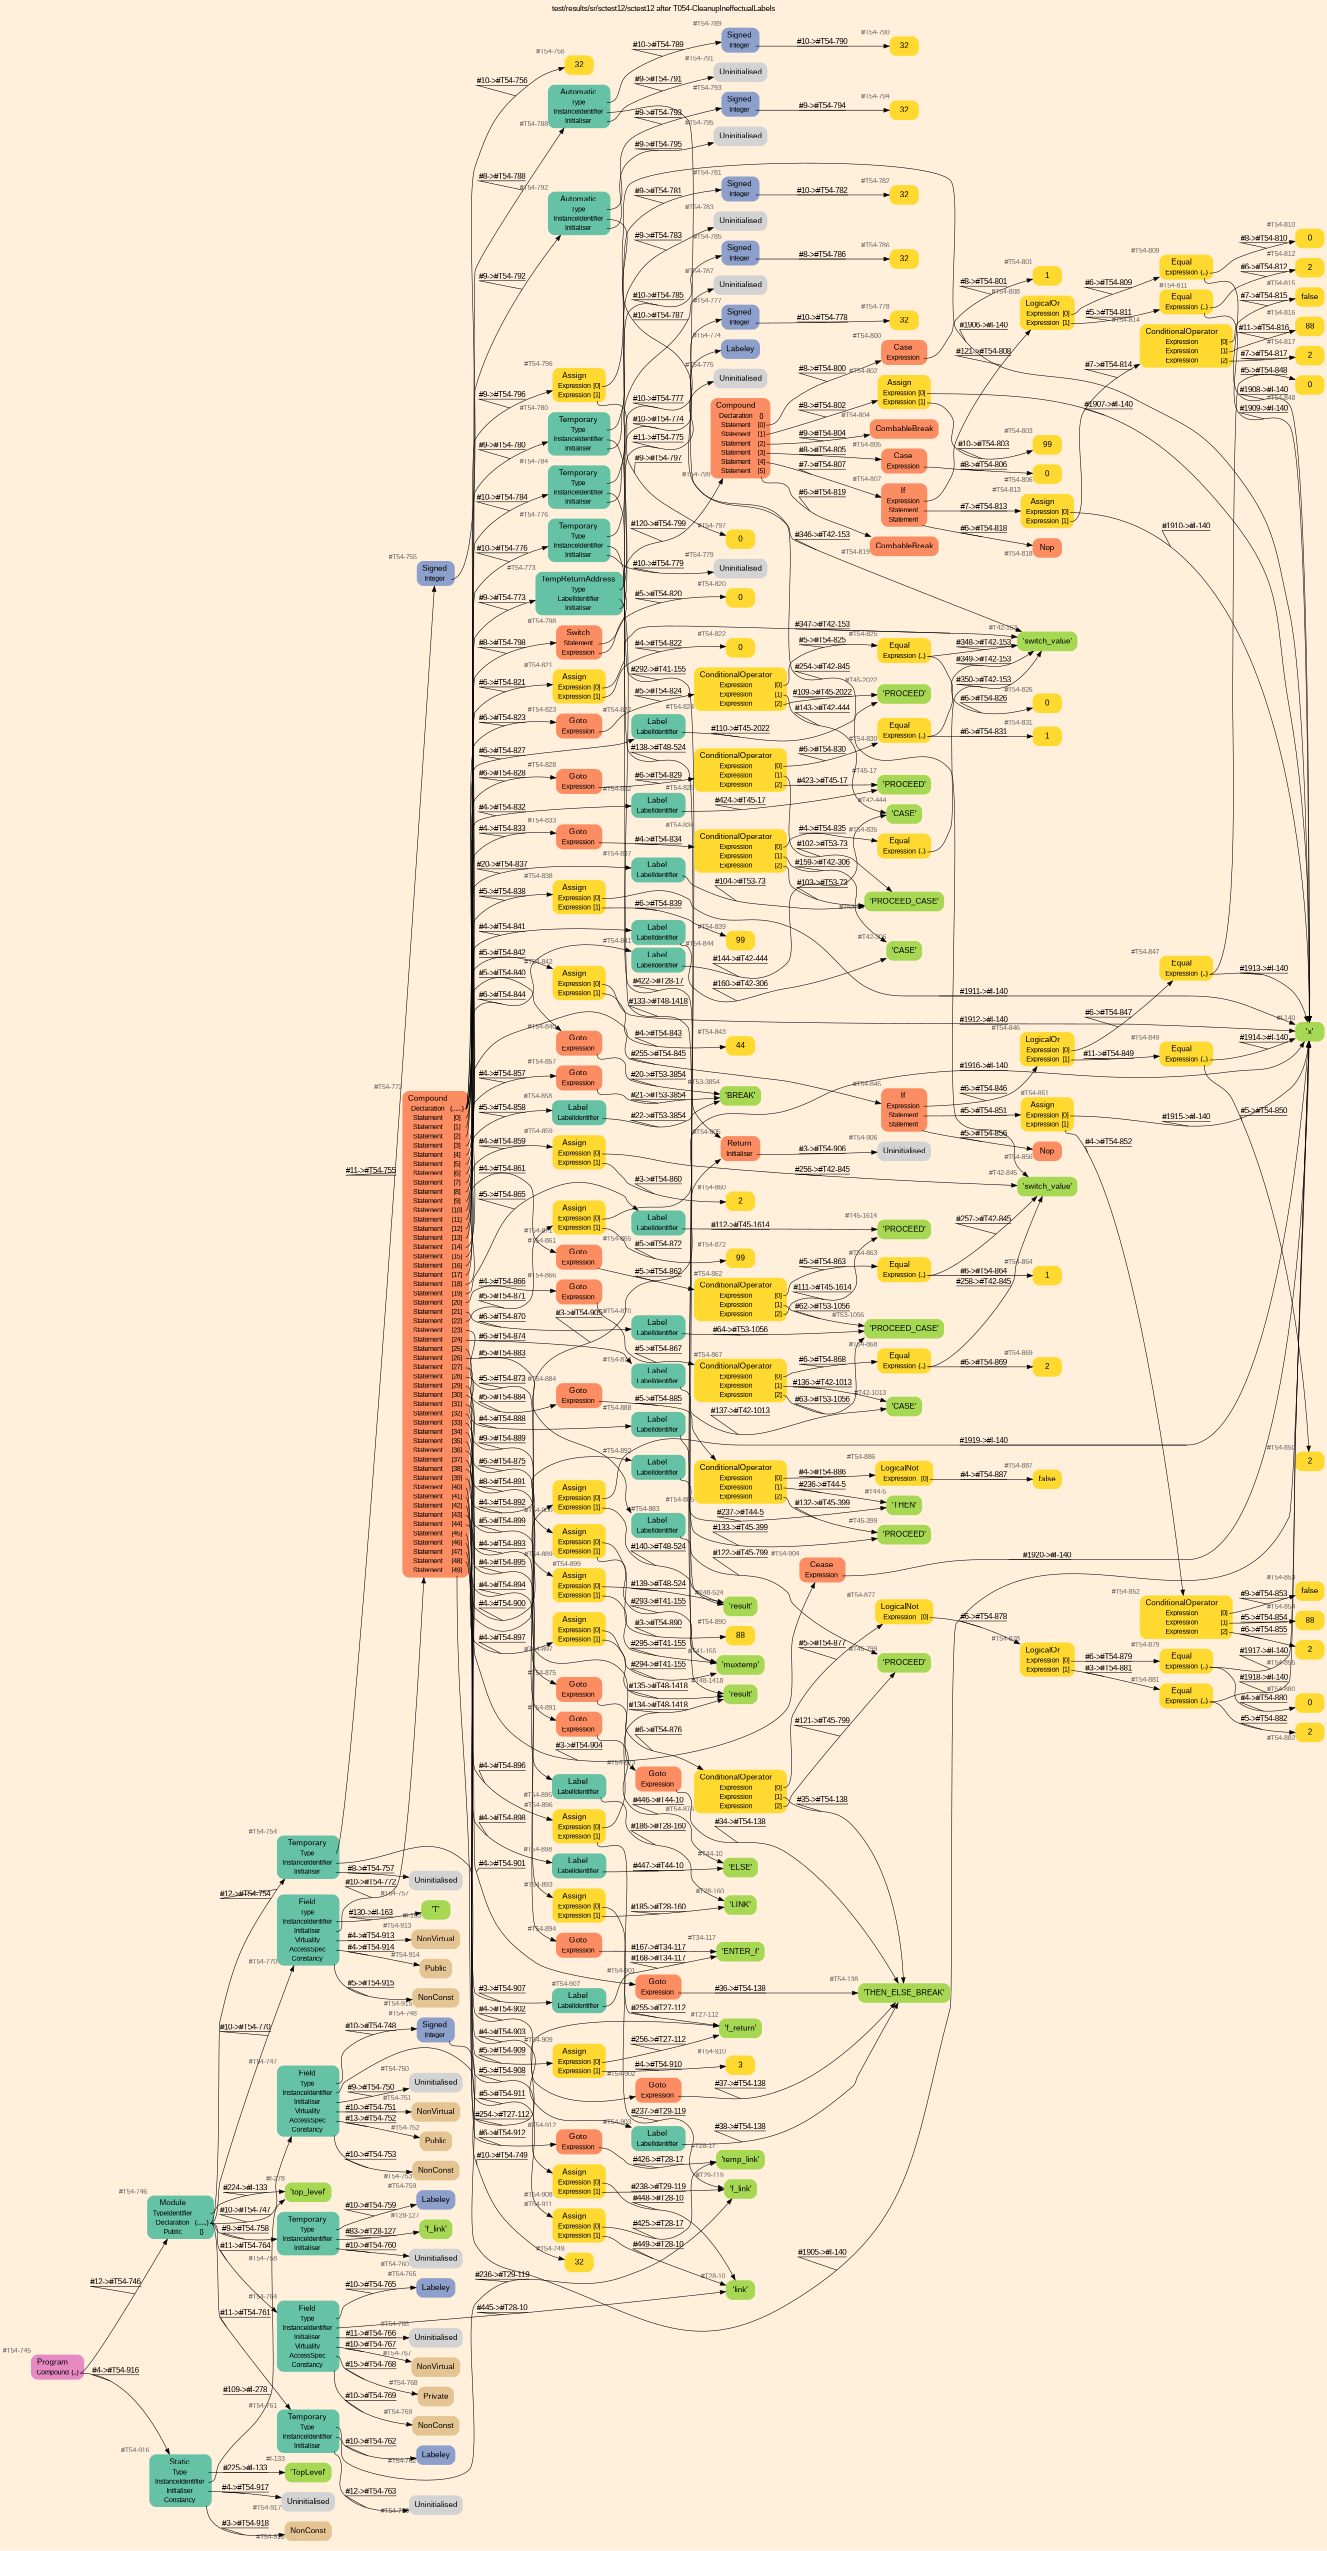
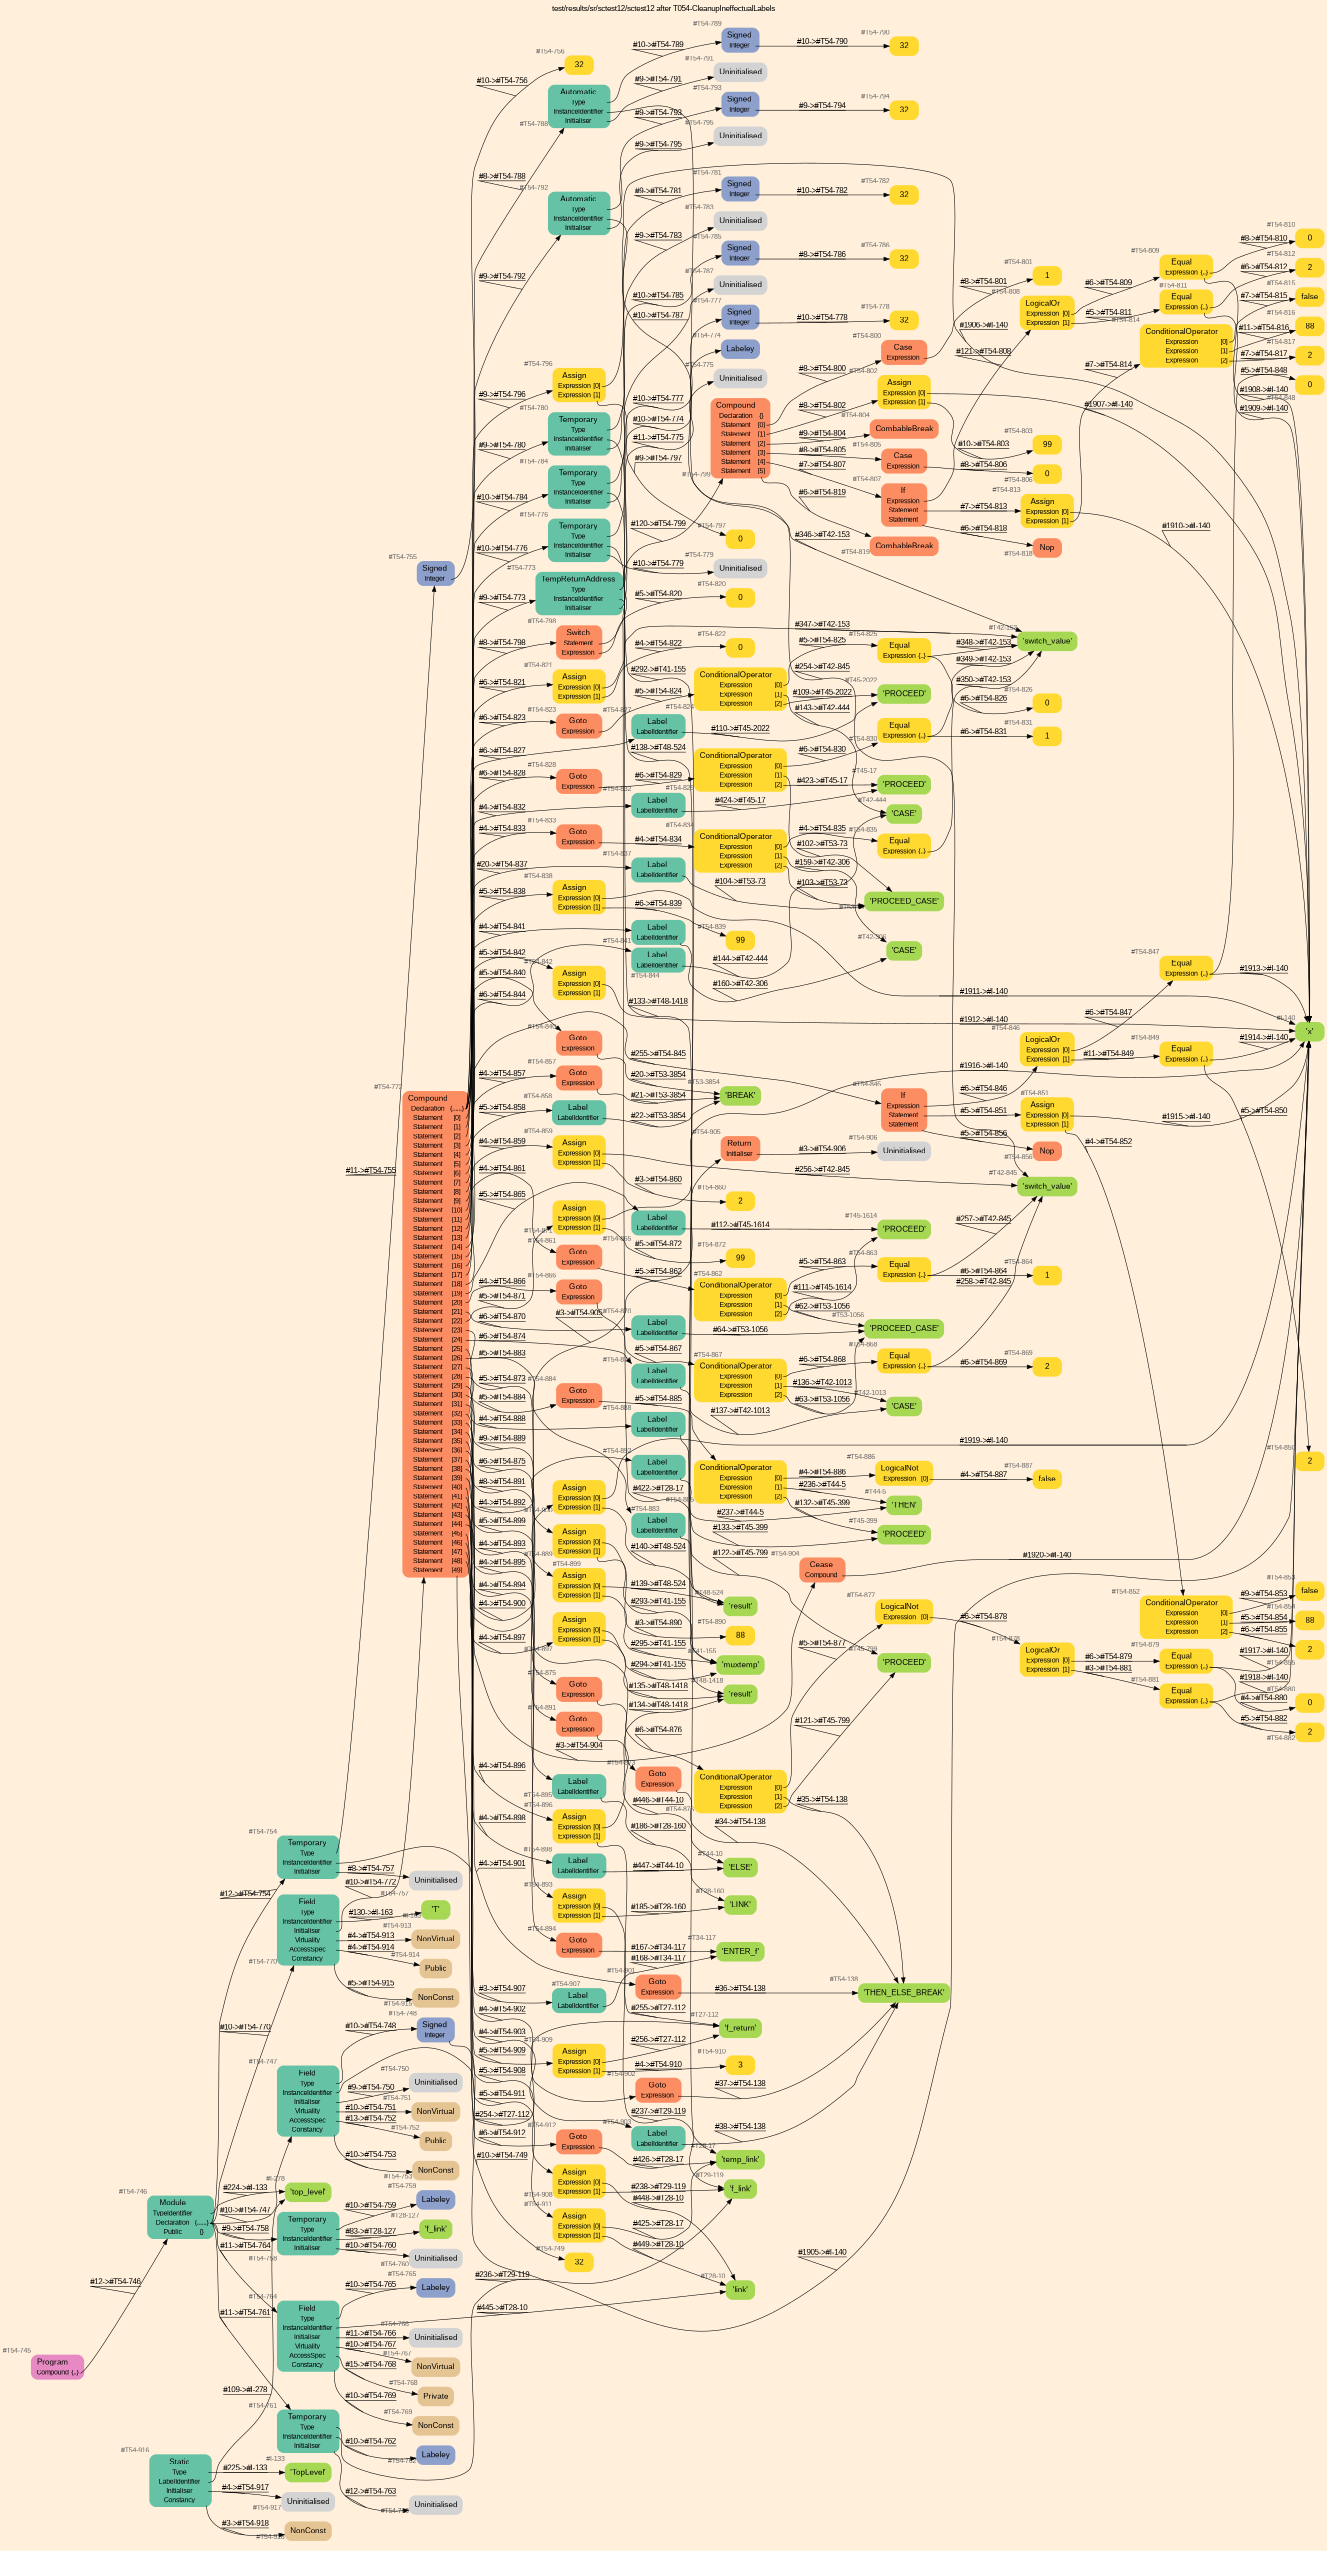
node "TempReturnAddress": text "LabelIdentifier" -> "InstanceIdentifier"
edge "TempReturnAddress" -> "Return": now "TempReturnAddress" -> "'temp_link'"
node "44": removed
node "Cease": text "Expression" -> "Compound"
edge "Program" -> "Static": removed, label "#4->#T54-916"
node "Static": text "InstanceIdentifier" -> "LabelIdentifier"
